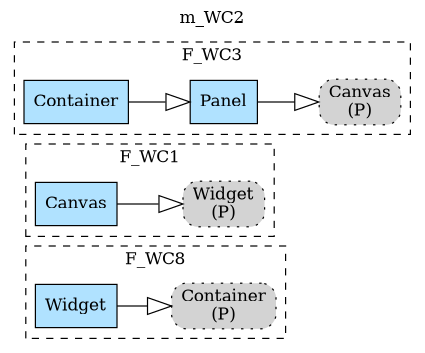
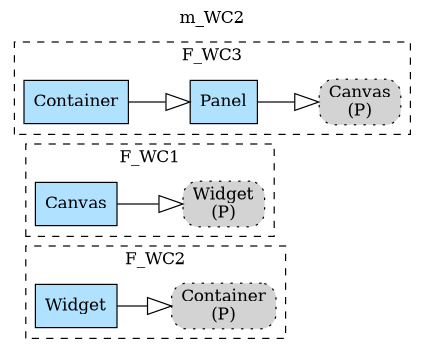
cluster "F_WC8": label "F_WC8" -> "F_WC2"
